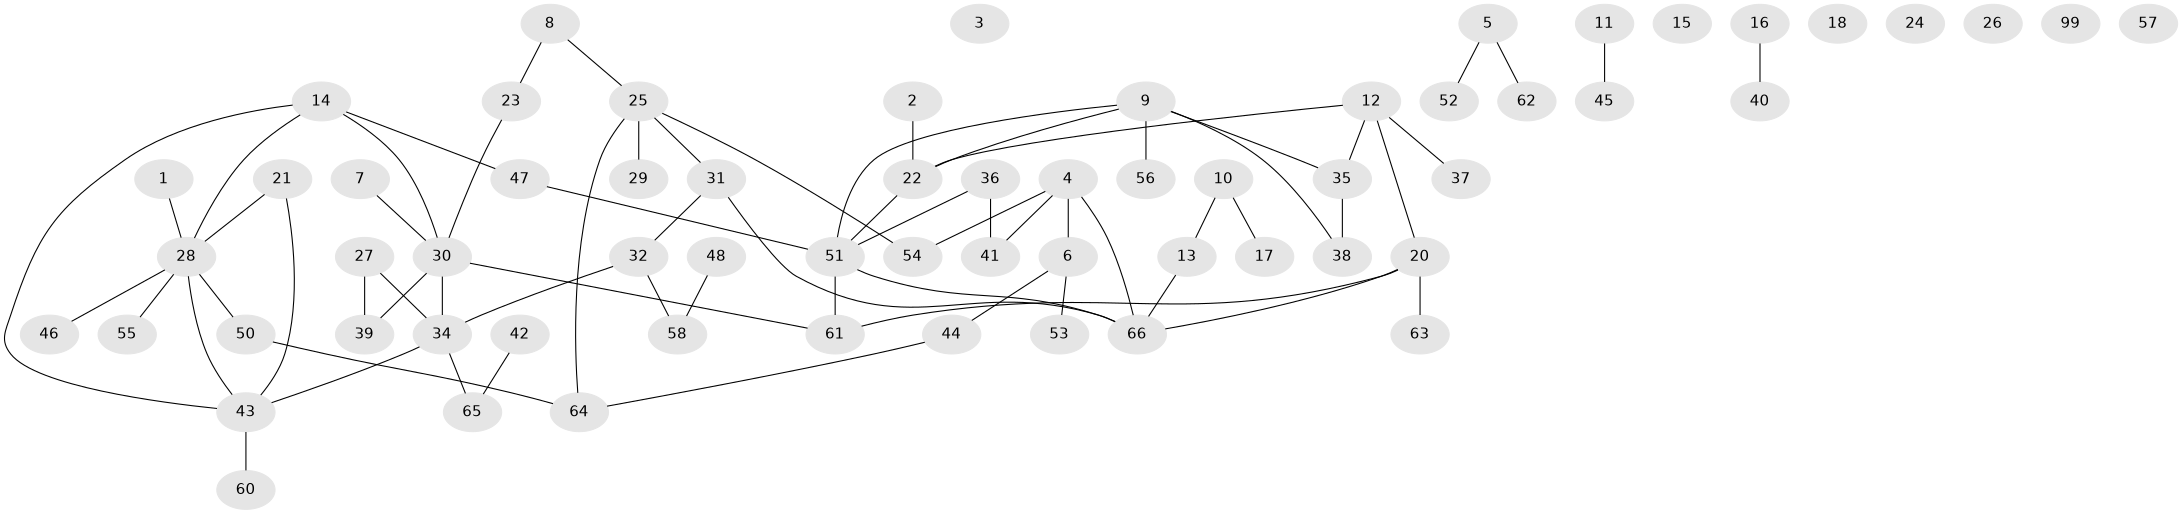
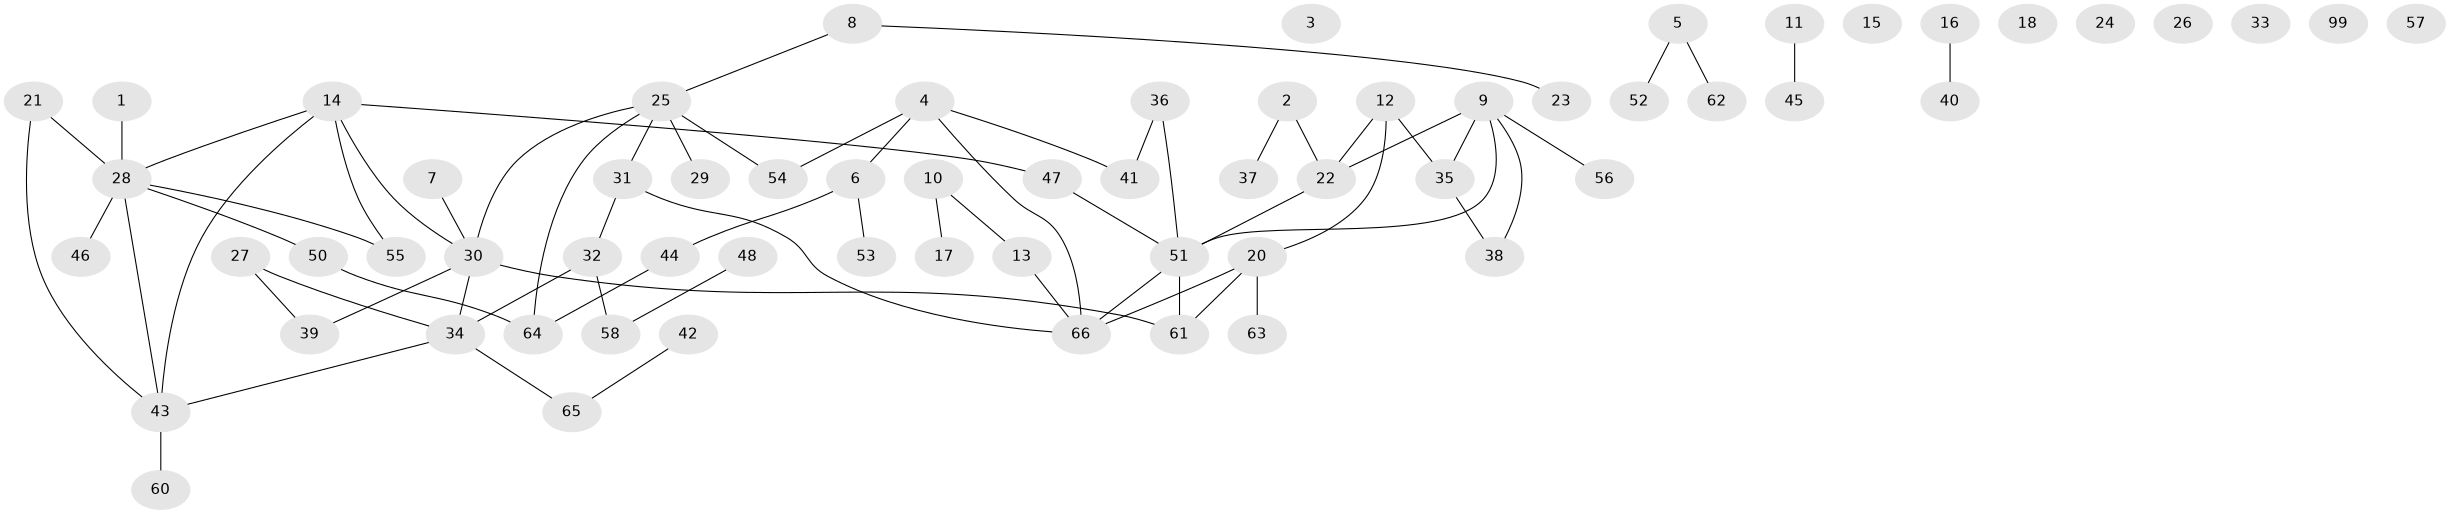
node "33": added
edge "12" -- "37": now "2" -- "37"
edge "23" -- "30": now "25" -- "30"
edge "14" -- "55": added
